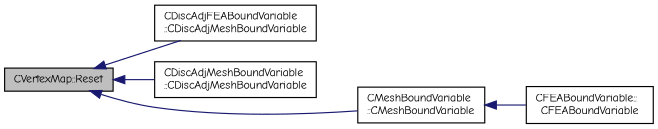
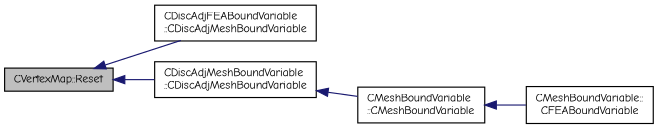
node "CFEABoundVariable:: CFEABoundVariable": label "CFEABoundVariable:: CFEABoundVariable" -> "CMeshBoundVariable:: CFEABoundVariable"
edge "CMeshBoundVariable ::CMeshBoundVariable" -> "CVertexMap::Reset": now "CMeshBoundVariable ::CMeshBoundVariable" -> "CDiscAdjMeshBoundVariable ::CDiscAdjMeshBoundVariable"
